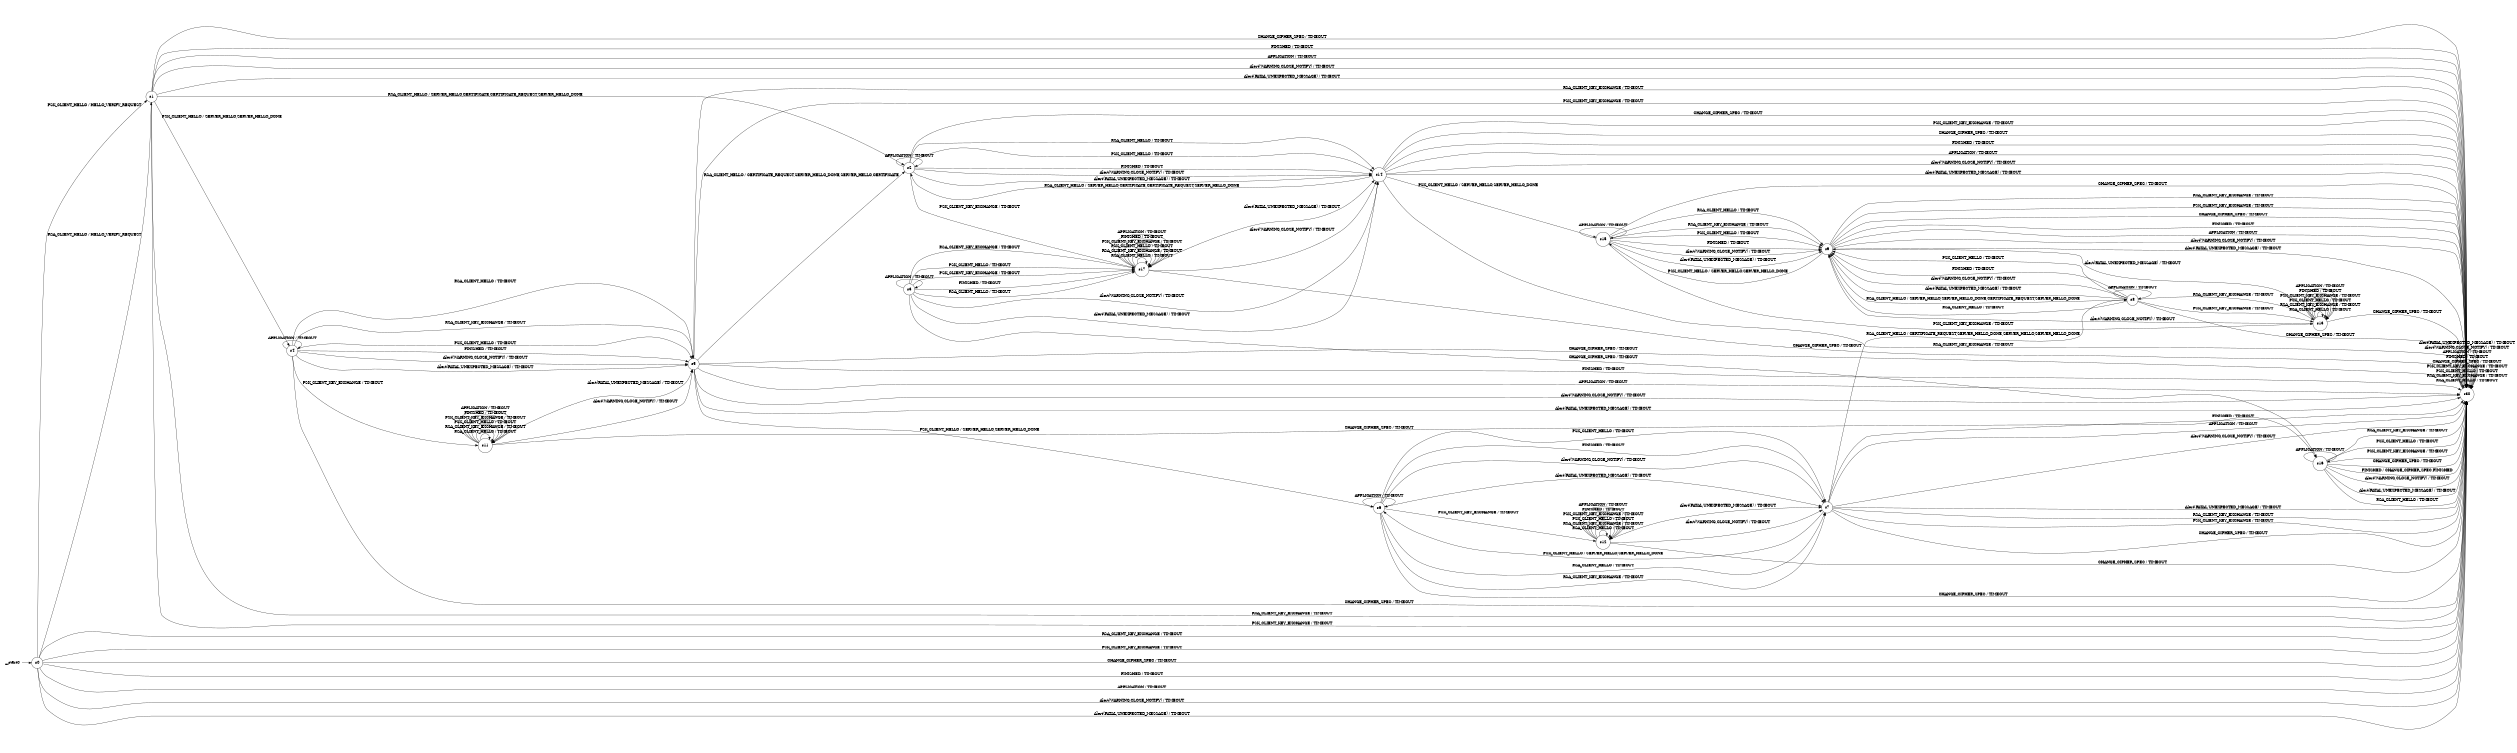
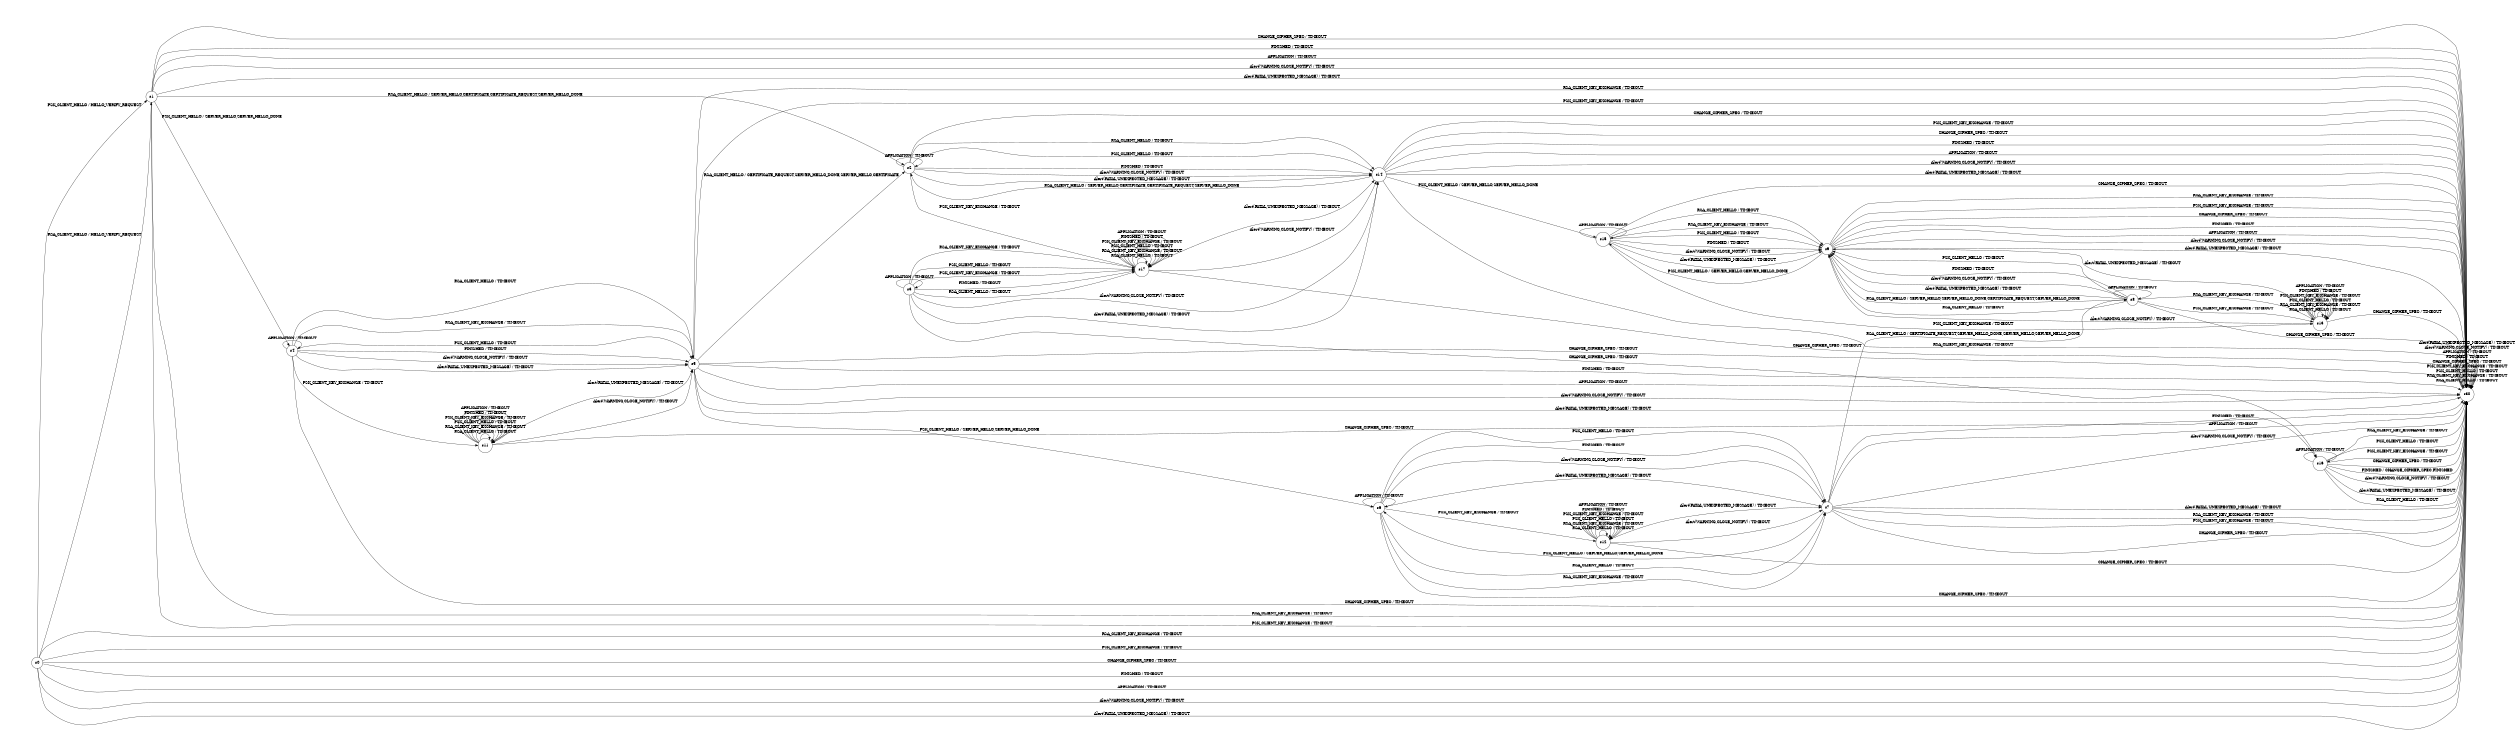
node "__start0": removed
